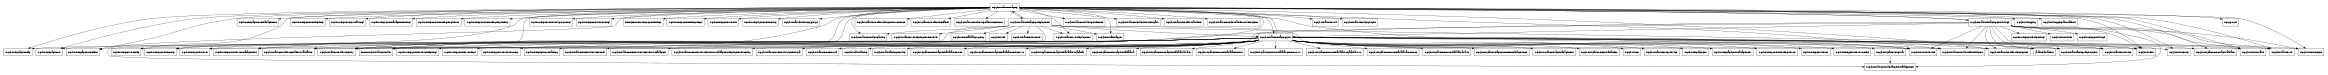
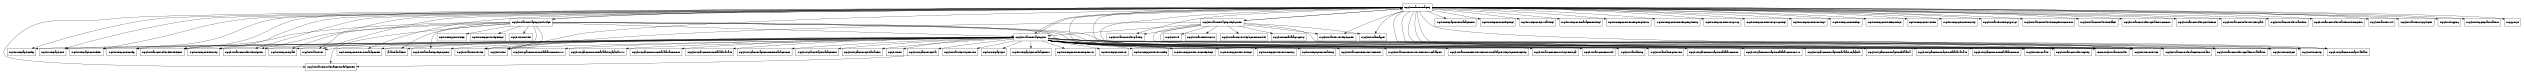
node "description_hornetq_core_settings": label "description_hornetq_core_settings" -> "org_hornetq_core_settings"
node "org_hornetq_core_server_group": added
edge "org_jboss_as_messaging_jms_bridge" -> "org_jboss_msc_inject": removed
node "org_hornetq_core_server": label "org_hornetq_core_server" -> "org_hornetq_core_path"
node "org_jboss_as_controller_access_constraint": added
